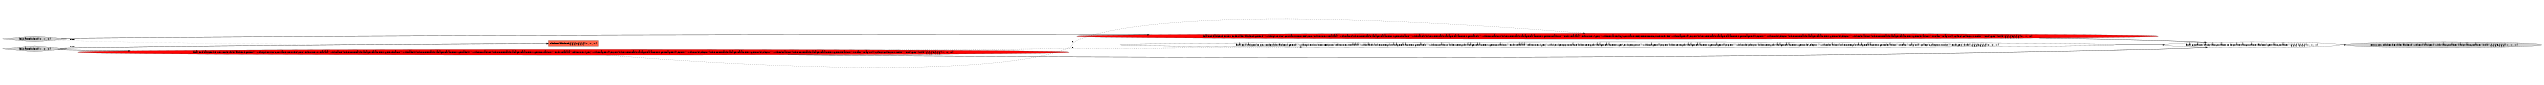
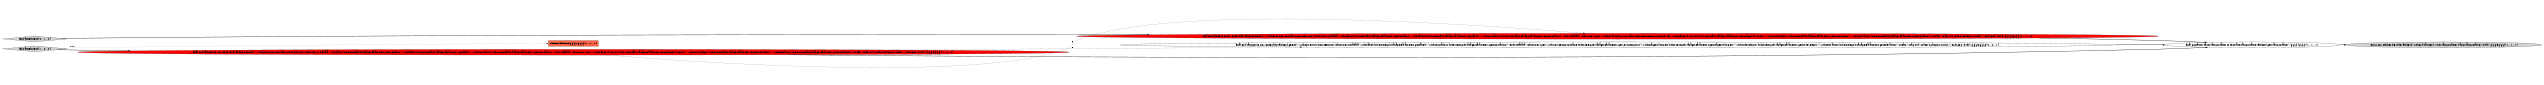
edge "decorateFlinkPod['0', '1', '0']" -> "FlinkPod flinkPod@@@2@@@['1', '1', '1']": removed, label "true"
edge "decorateFlinkPod['1', '0', '0']" -> "FlinkPod flinkPod@@@2@@@['1', '1', '1']": style bold -> dotted
